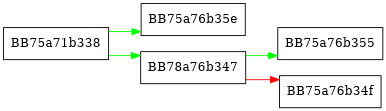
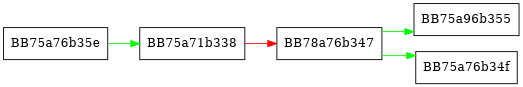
edge "BB75a71b338" -> "BB75a76b35e": reversed
node "BB75a76b355": label "BB75a76b355" -> "BB75a96b355"
edge "BB75a71b338" -> "BB78a76b347": color green -> red
edge "BB78a76b347" -> "BB75a76b34f": color red -> green
